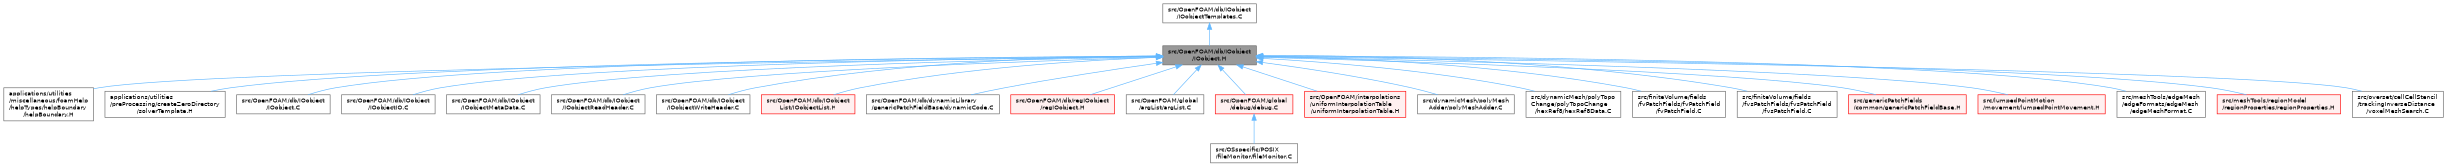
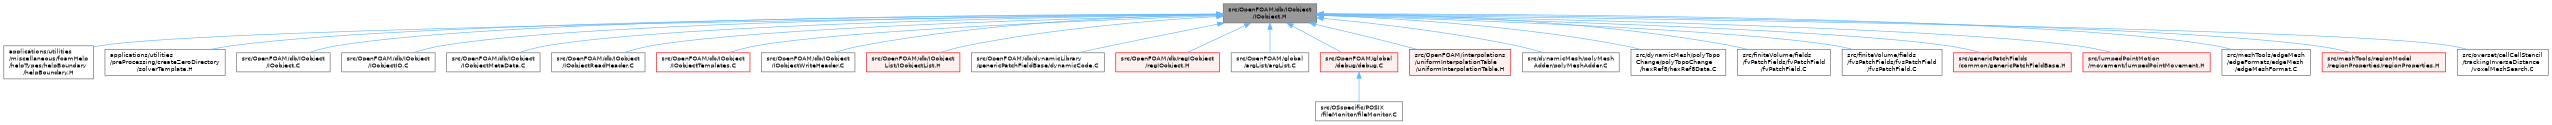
node "src/OpenFOAM/db/IOobject /IOobjectTemplates.C": color grey40 -> red
edge "src/OpenFOAM/db/IOobject /IOobject.H" -> "src/OpenFOAM/db/IOobject /IOobjectTemplates.C": reversed
